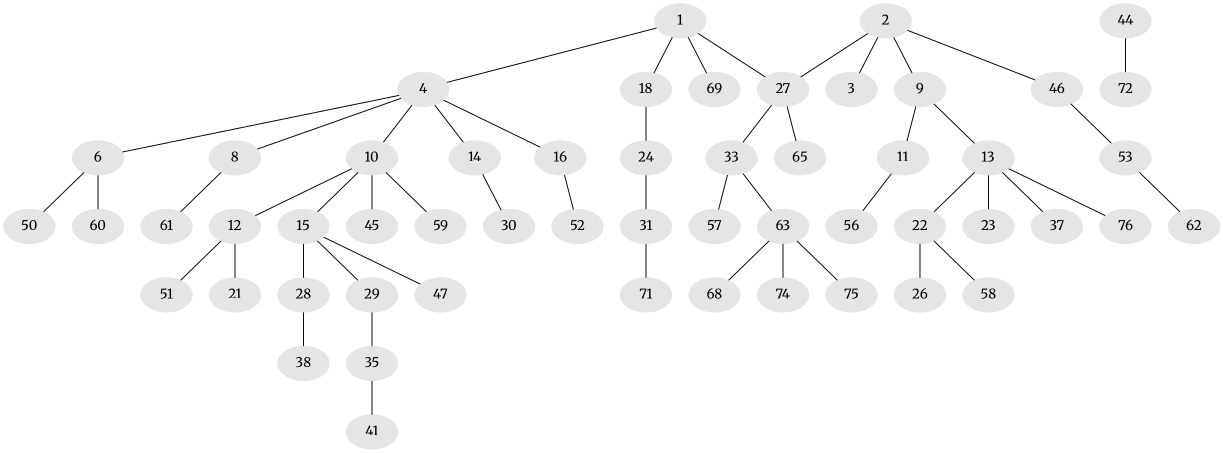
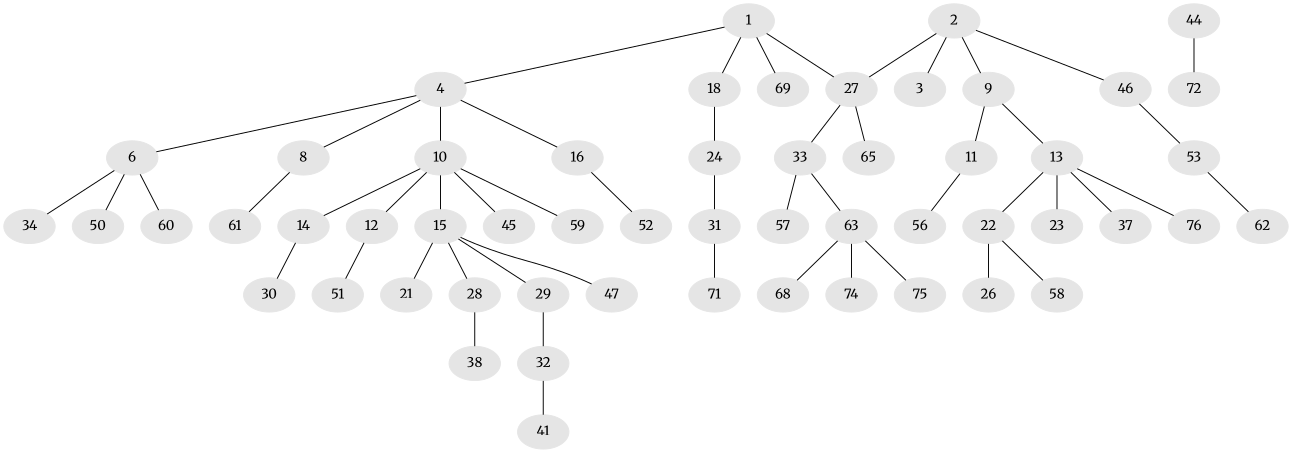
edge "4" -- "14": now "10" -- "14"
node "34": added
edge "12" -- "21": now "15" -- "21"
node "35": label "35" -> "32"
